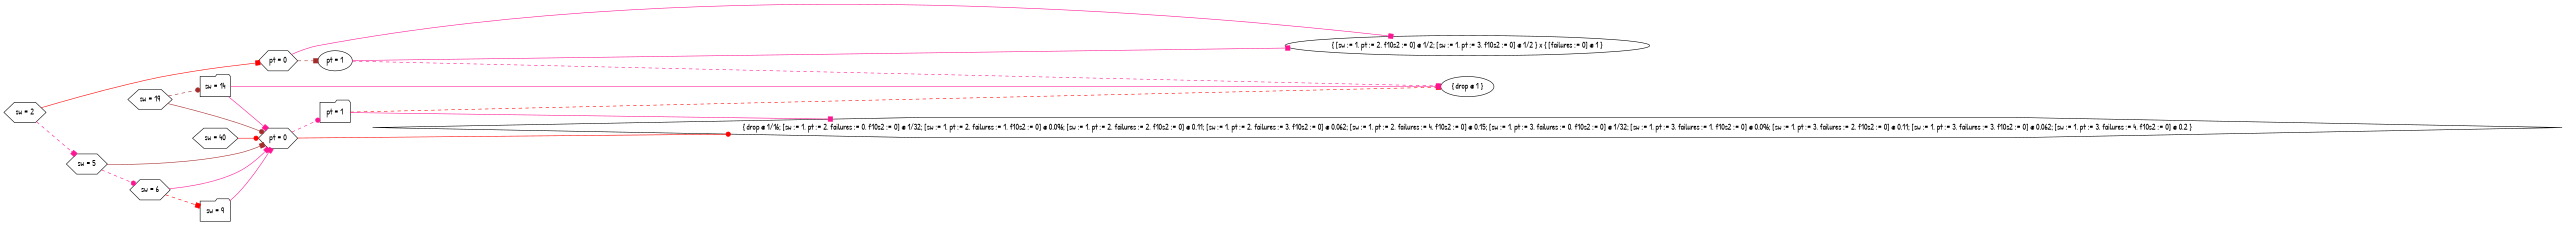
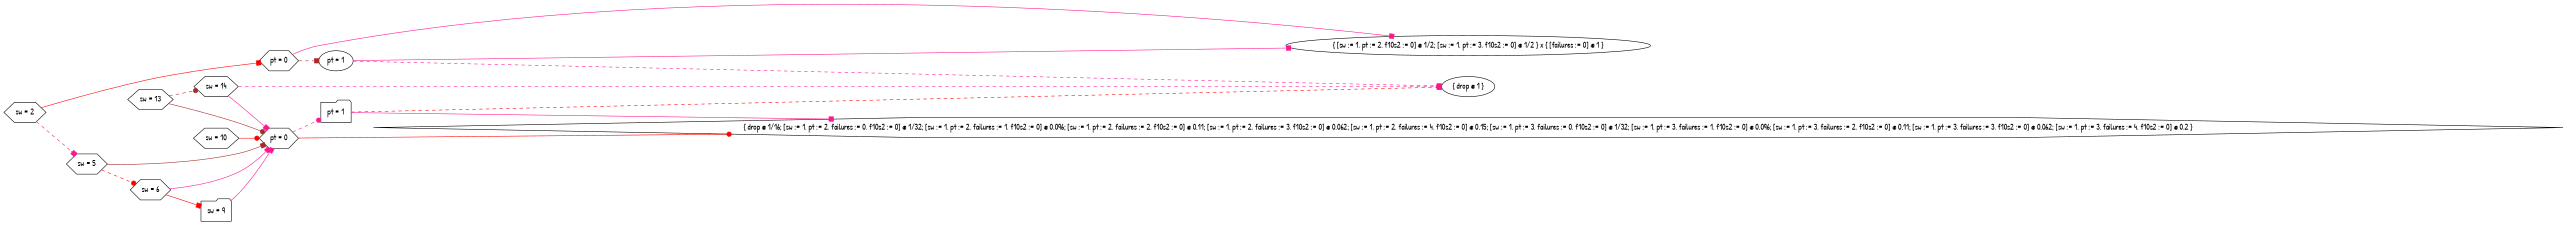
node "sw = 14": shape folder -> hexagon
edge "sw = 14" -> "{ drop @ 1 }": style solid -> dashed
node "sw = 19": label "sw = 19" -> "sw = 13"
node "sw = 40": label "sw = 40" -> "sw = 10"
edge "sw = 5" -> "sw = 6": color deeppink -> red
edge "sw = 6" -> "sw = 9": style dashed -> solid
